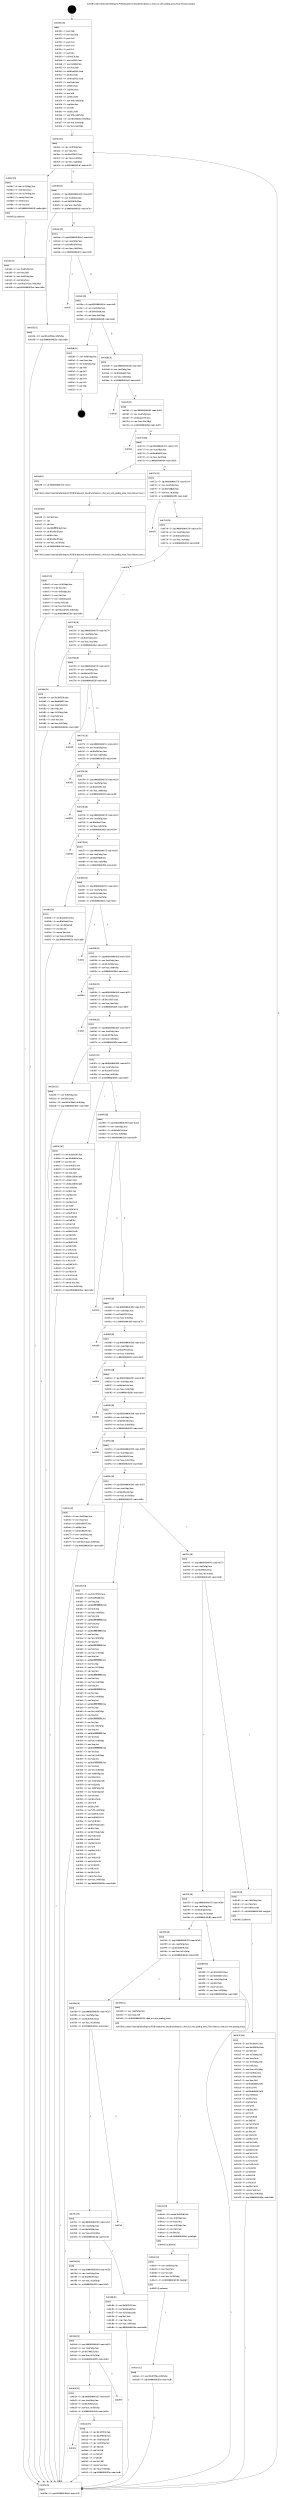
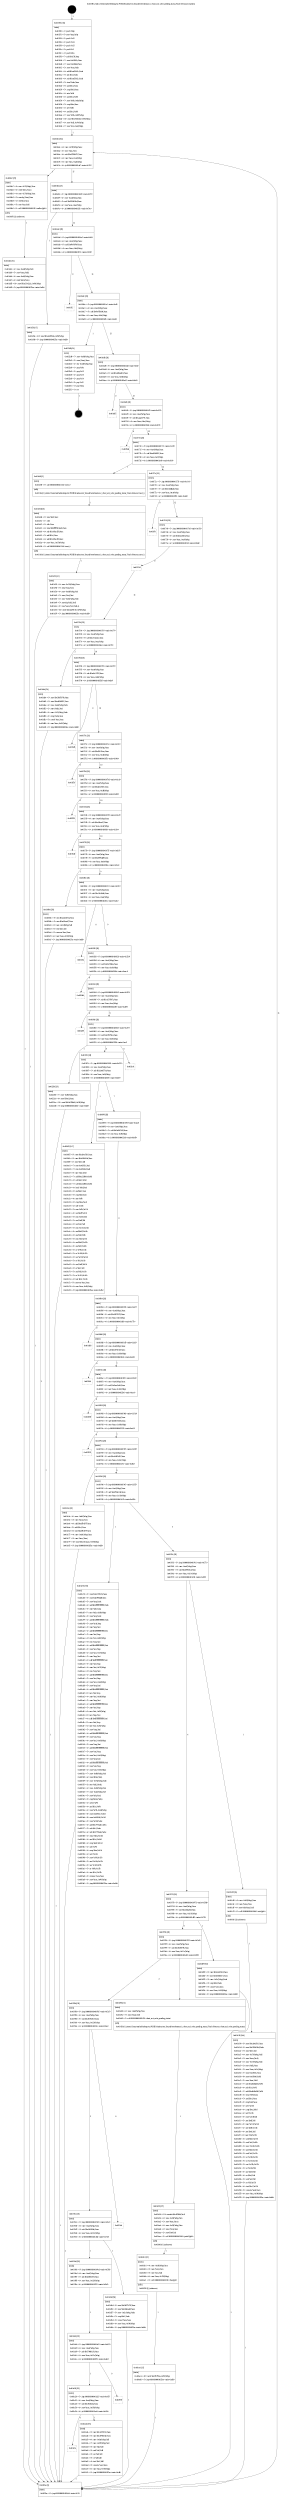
edge "0x401898 [28]" -> "0x4021eb": now "0x401860 [28]" -> "0x4021eb"
